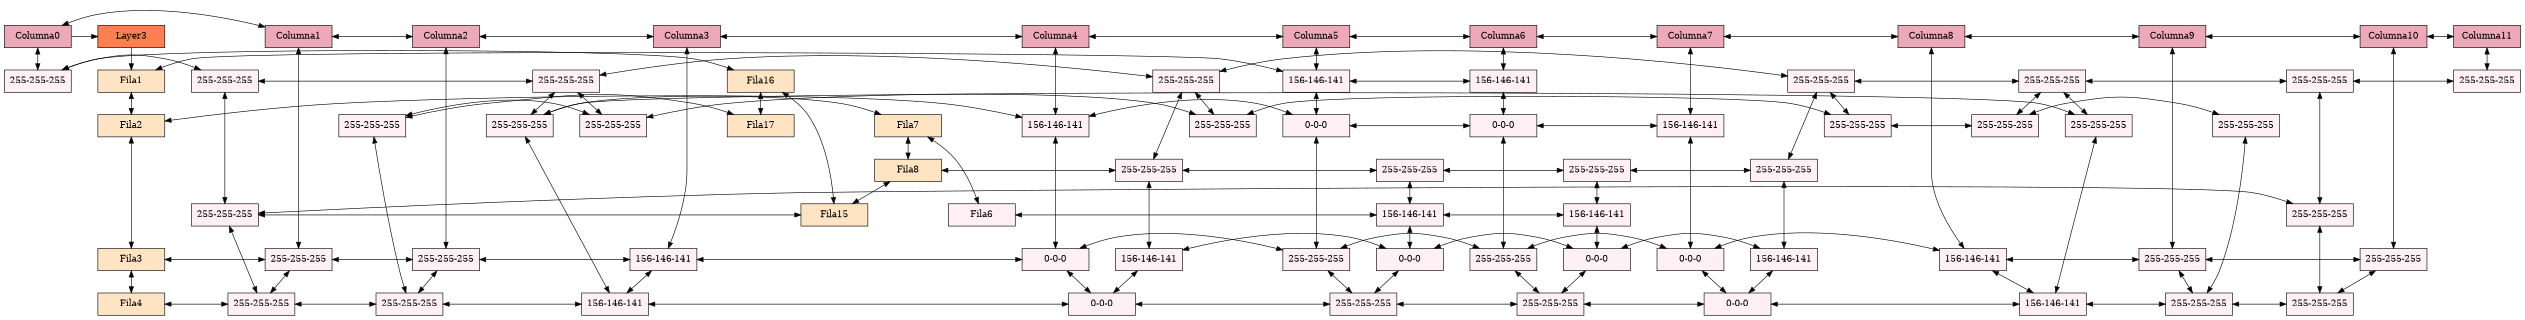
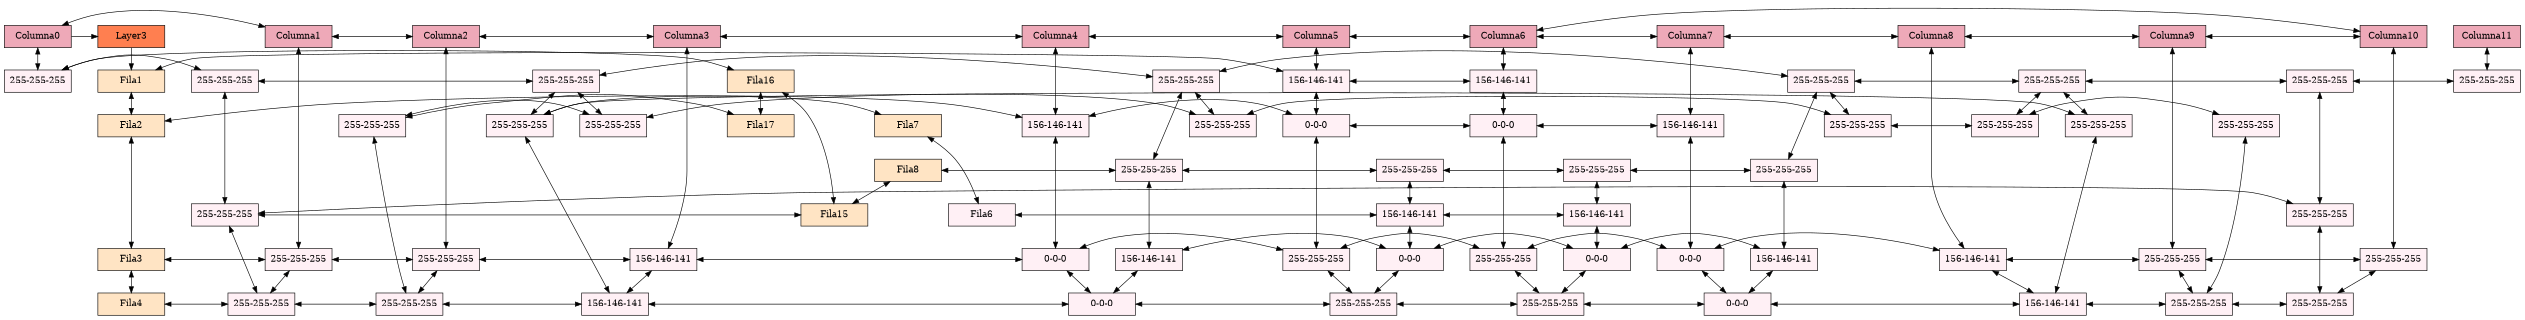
edge "Columna10" -- "Columna11": now "Columna10" -- "Columna6"
edge "Fila7" -- "Fila8": removed
